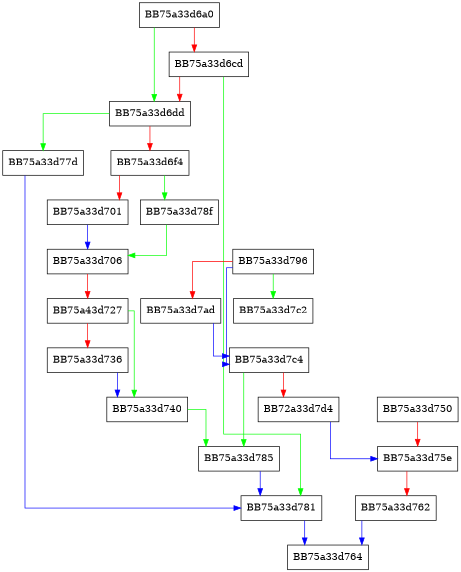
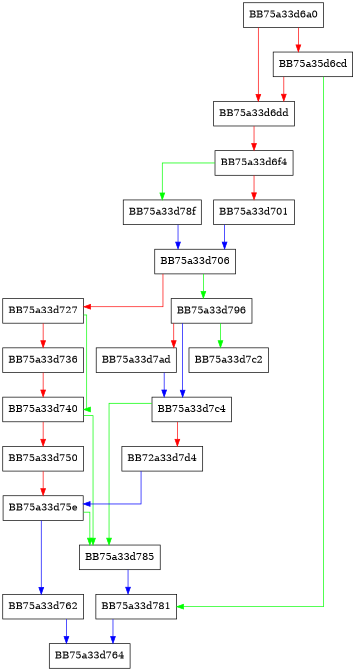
edge "BB75a33d6a0" -> "BB75a33d6dd": color green -> red
node "BB75a33d6cd": label "BB75a33d6cd" -> "BB75a35d6cd"
node "BB75a33d77d": removed
edge "BB75a33d78f" -> "BB75a33d706": color green -> blue
edge "BB75a33d706" -> "BB75a33d796": added
node "BB75a43d727": label "BB75a43d727" -> "BB75a33d727"
edge "BB75a33d736" -> "BB75a33d740": color blue -> red
edge "BB75a33d740" -> "BB75a33d750": added
edge "BB75a33d75e" -> "BB75a33d762": color red -> blue
edge "BB75a33d75e" -> "BB75a33d785": added
